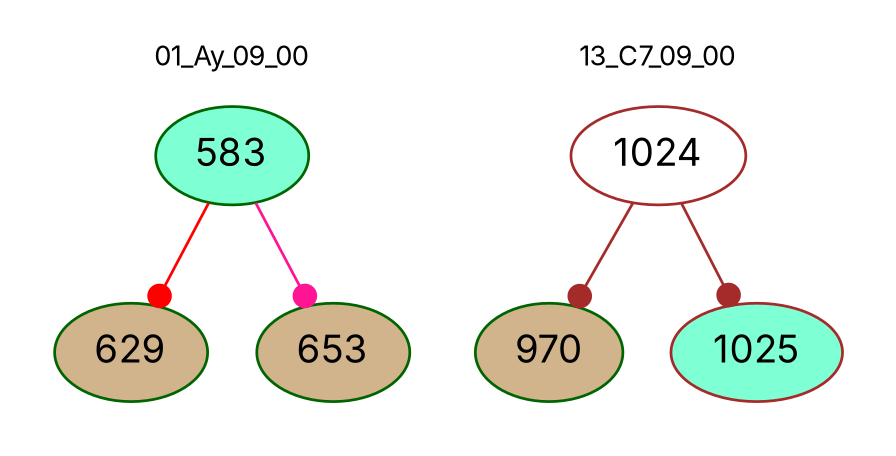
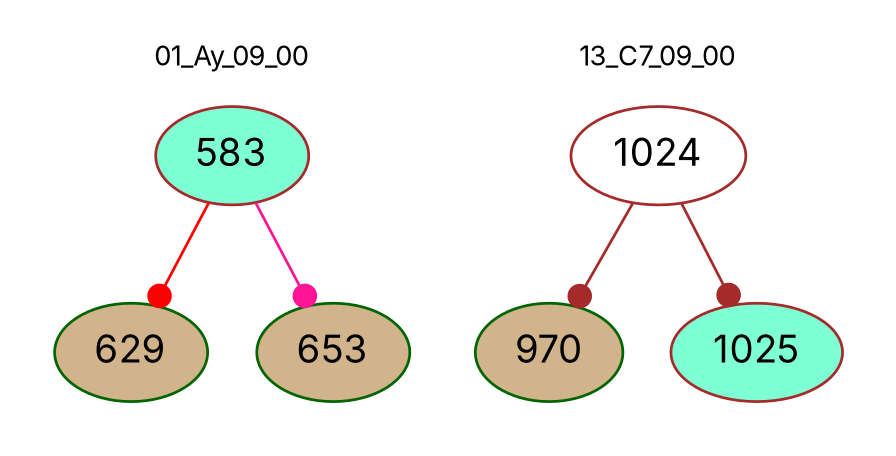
node "583": color darkgreen -> brown
